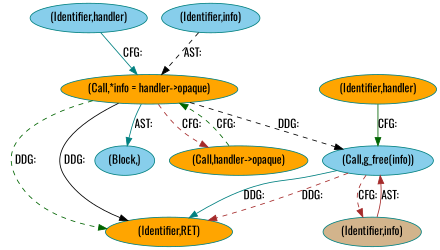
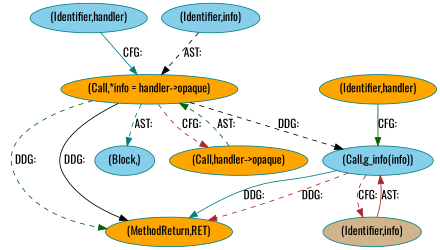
edge "(Call,*info = handler->opaque)" -> "(Block,)": style solid -> dashed
edge "(Call,handler->opaque)" -> "(Call,*info = handler->opaque)": label "CFG: " -> "AST: "
node "(Call,g_free(info))": label "(Call,g_free(info))" -> "(Call,g_info(info))"
node "(Identifier,RET)": label "(Identifier,RET)" -> "(MethodReturn,RET)"
